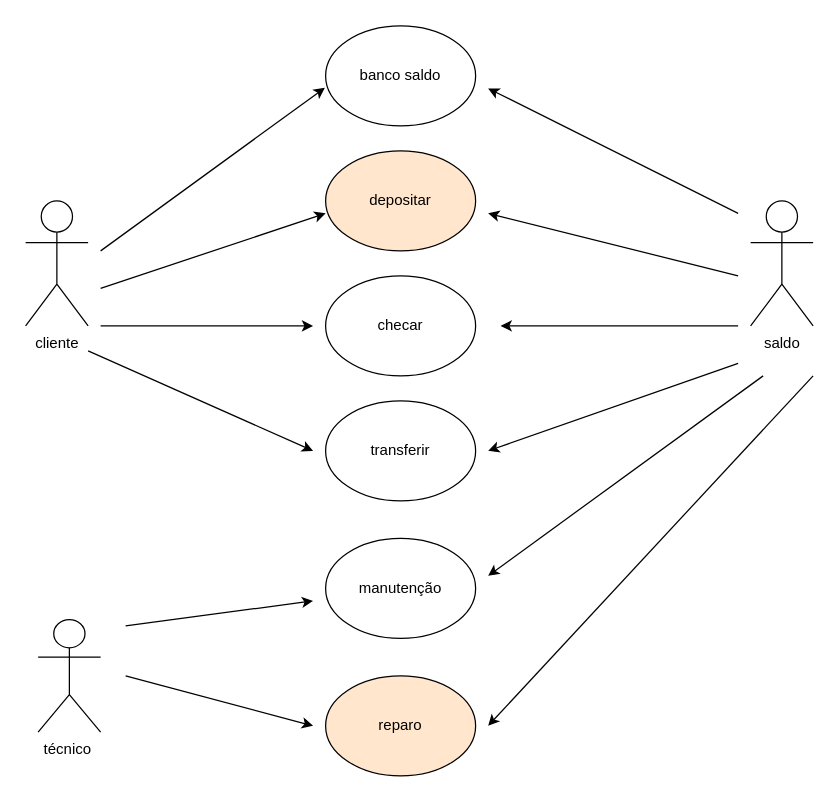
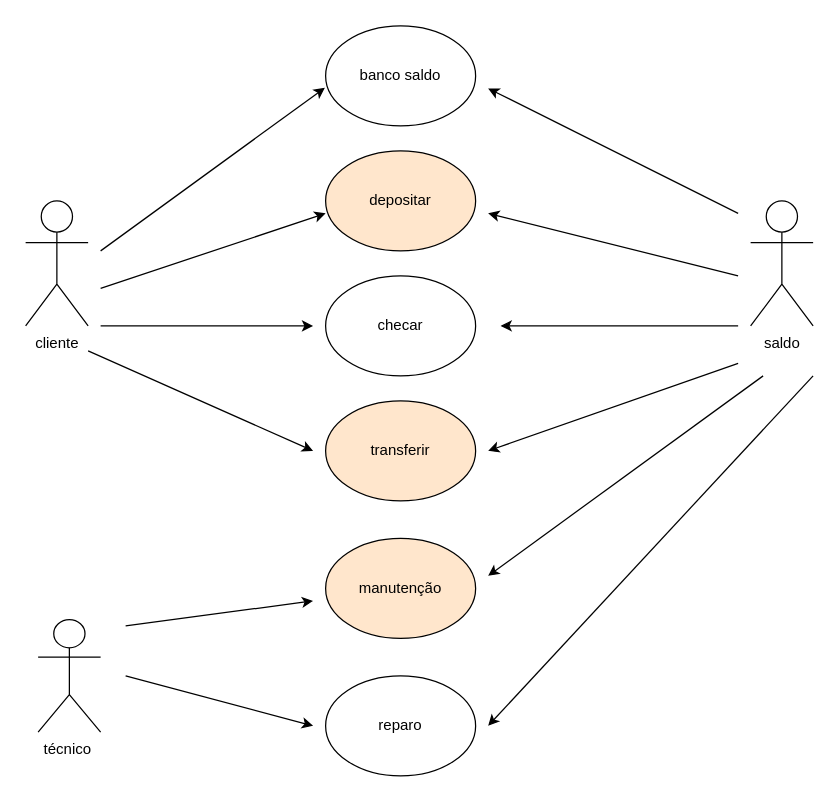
node "transferir": fillcolor #ffffff -> #ffe6cc
node "manutenção": fillcolor #ffffff -> #ffe6cc
node "reparo": fillcolor #ffe6cc -> #ffffff
